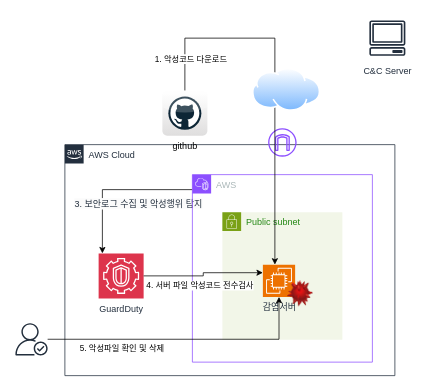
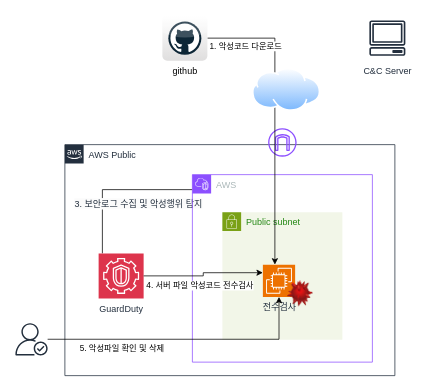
node "github": moved (185, 113) -> (185, 38)
node "AWS Cloud": label "AWS Cloud" -> "AWS Public"
edge "AWS" -> "GuardDuty": arrowhead classic -> none
node "감염서버": label "감염서버" -> "전수검사"
